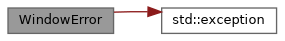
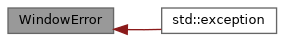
edge "WindowError" -> "std::exception": reversed
